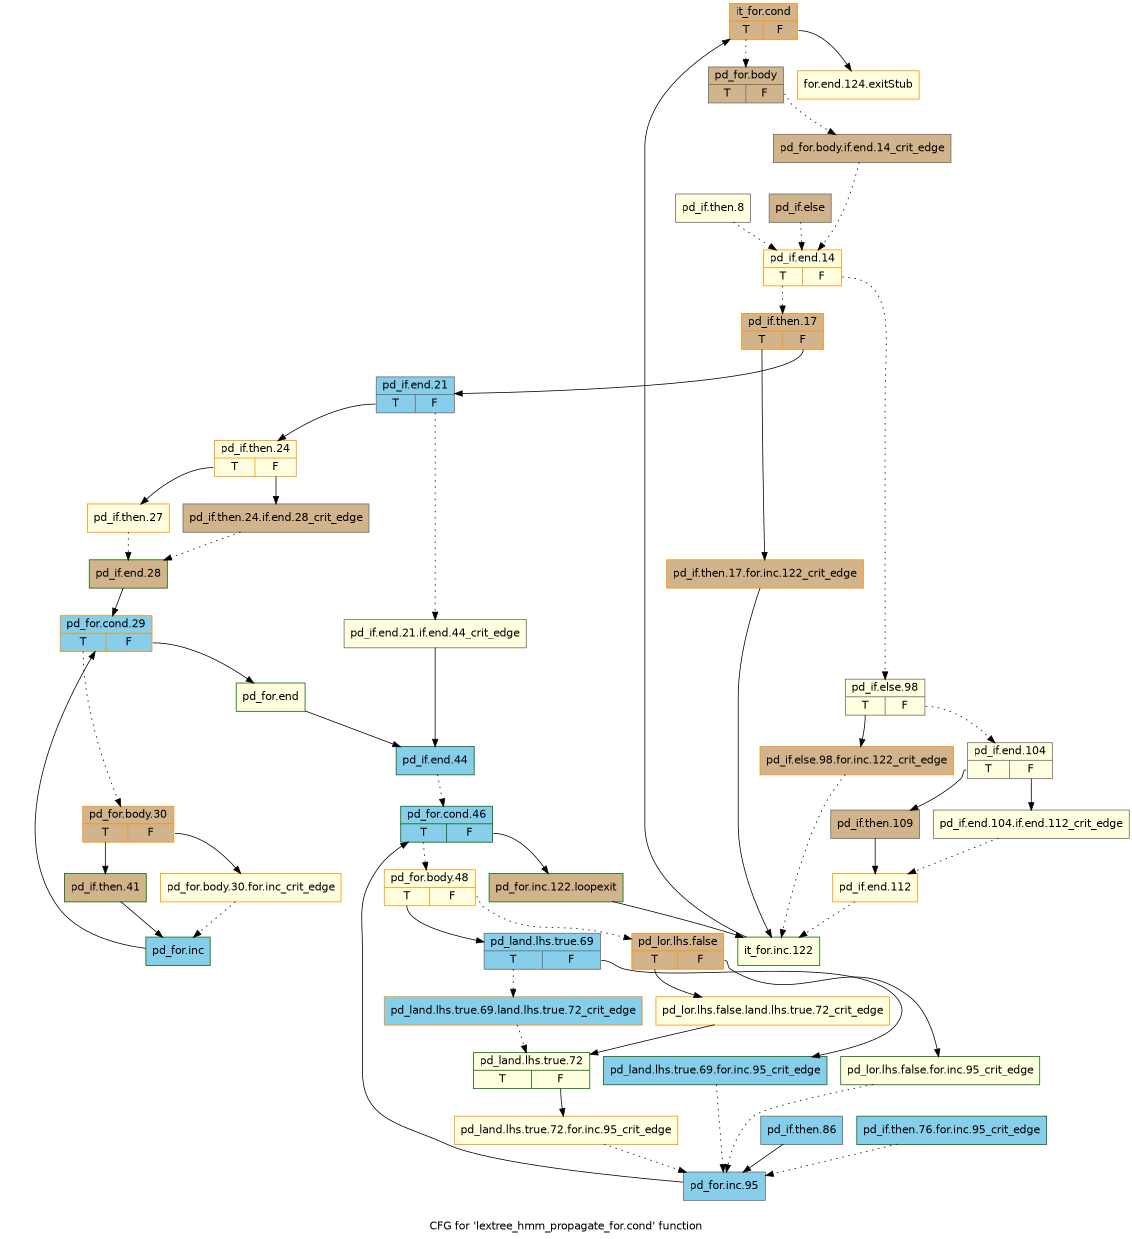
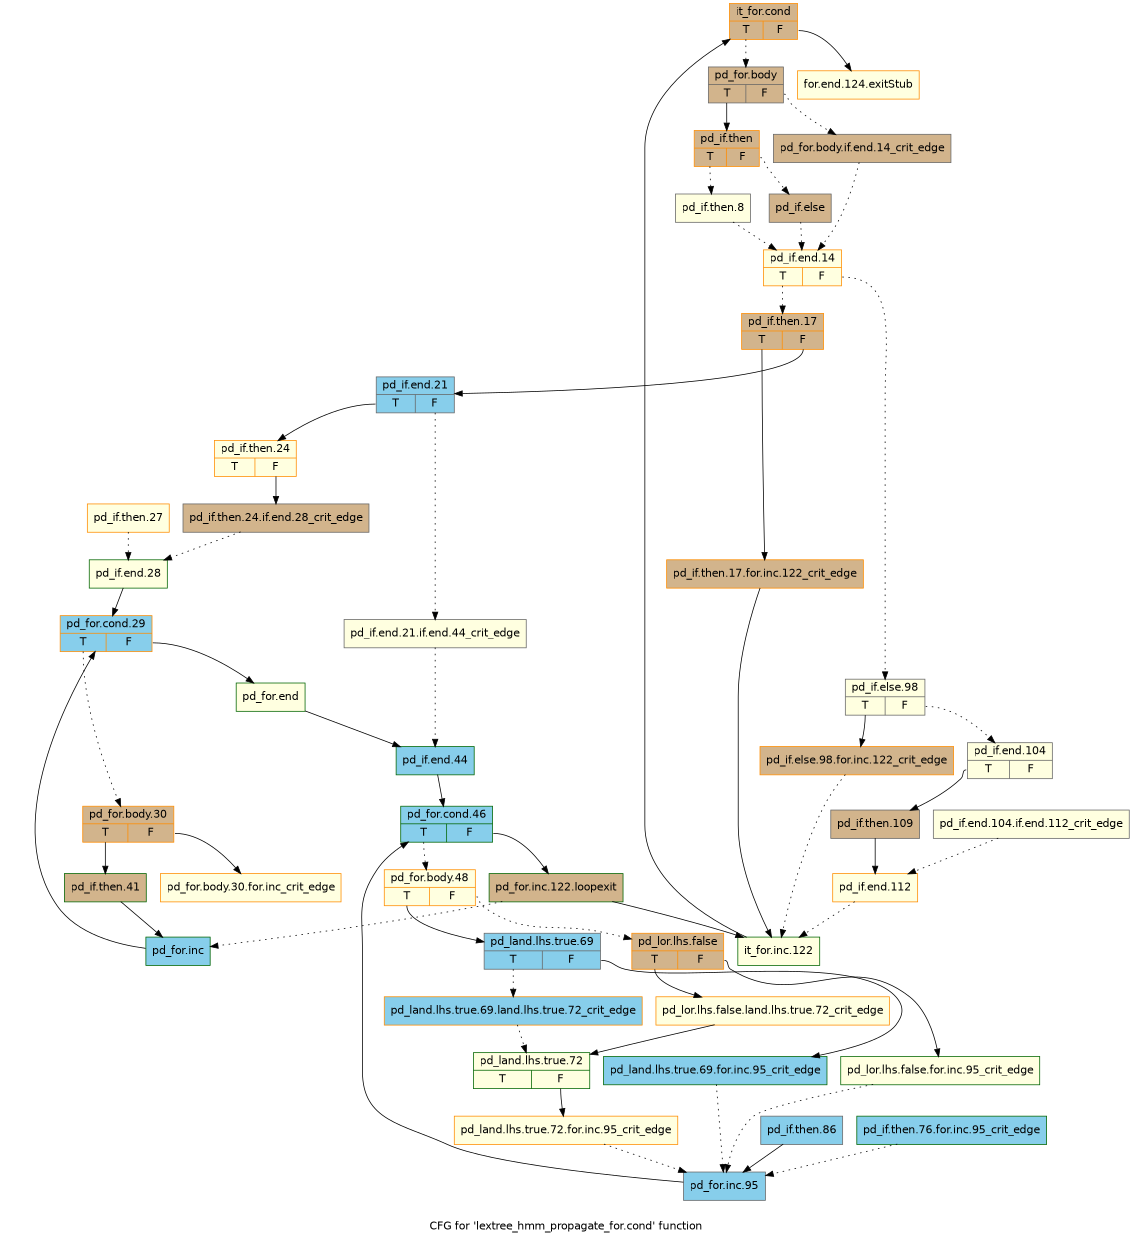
node "pd_if.then": added
edge "pd_if.then.24" -> "pd_if.then.27": removed
node "pd_if.end.28": fillcolor tan -> lightyellow
edge "pd_if.end.21.if.end.44_crit_edge" -> "pd_if.end.44": style solid -> dotted
edge "pd_if.end.44" -> "pd_for.cond.46": style dotted -> solid
edge "pd_if.end.104" -> "pd_if.end.104.if.end.112_crit_edge": removed
edge "pd_for.body.30.for.inc_crit_edge" -> "pd_for.inc": now "pd_for.inc.122.loopexit" -> "pd_for.inc"
